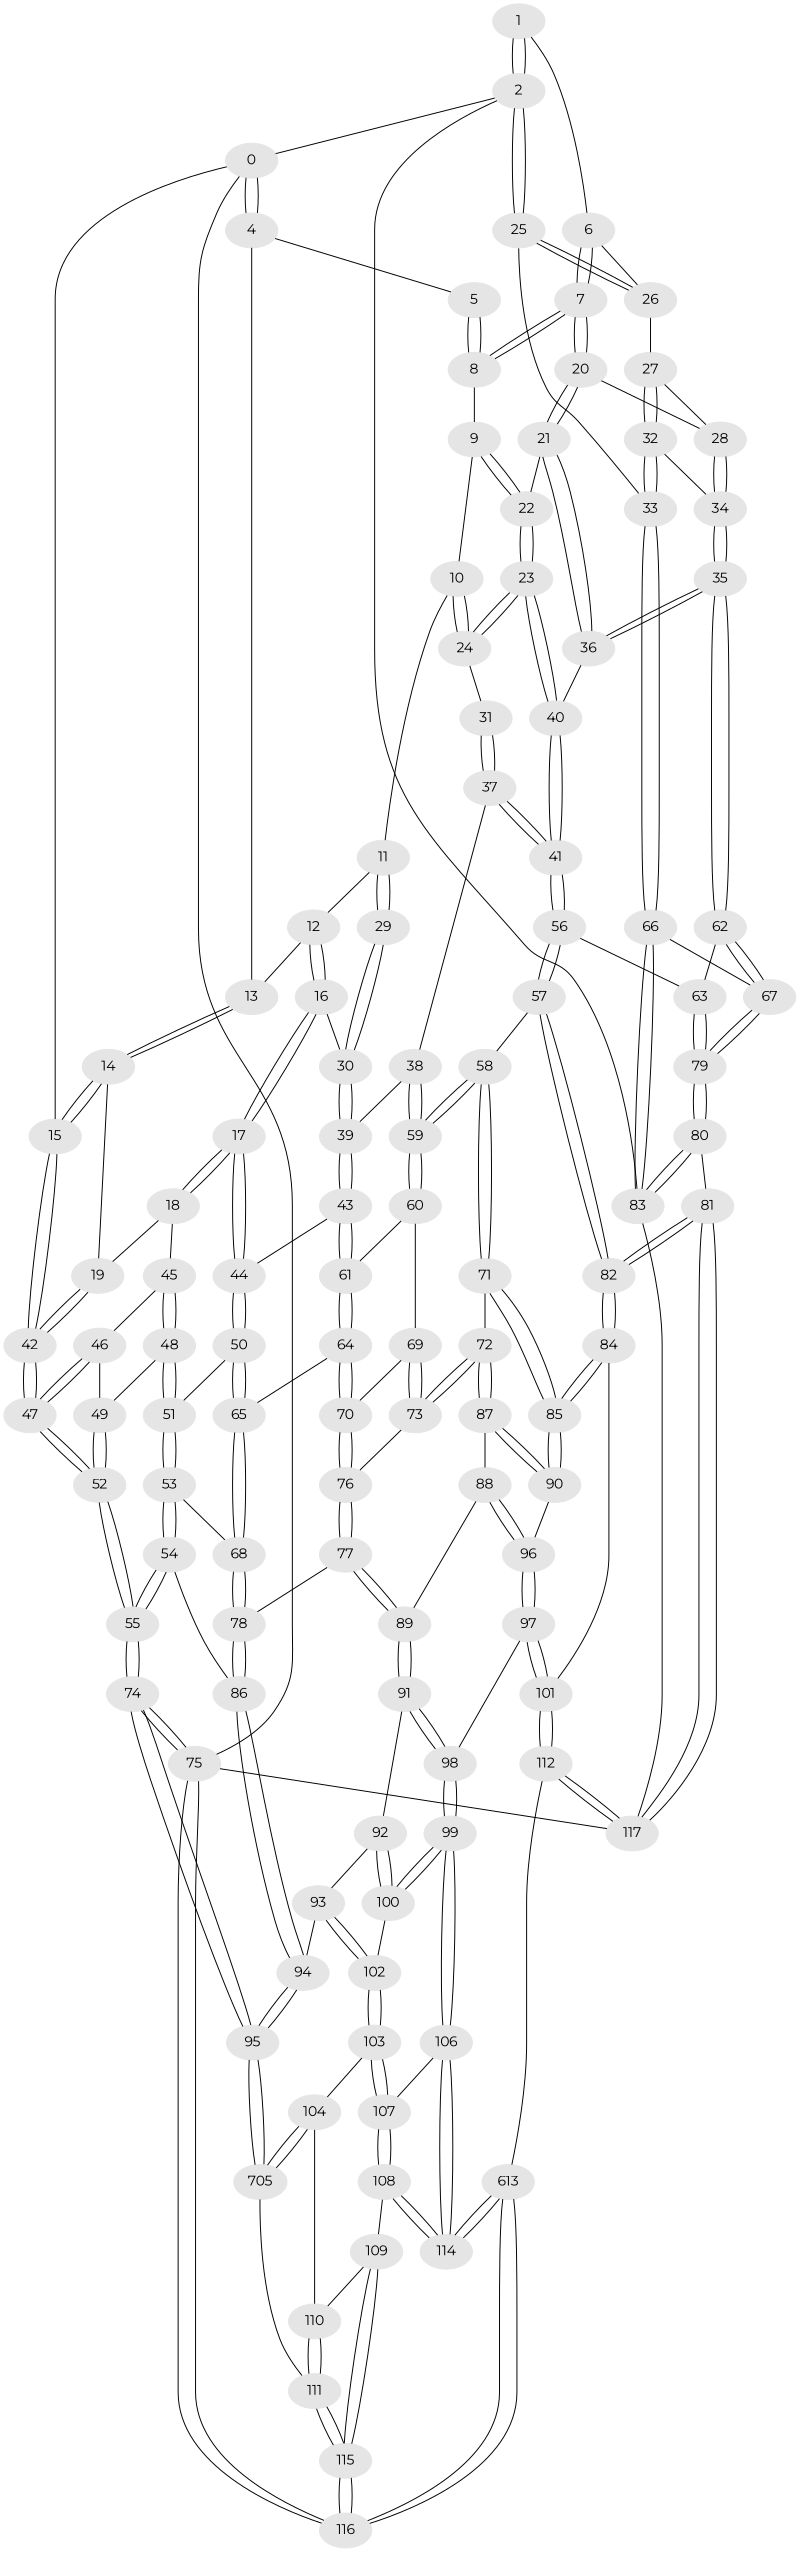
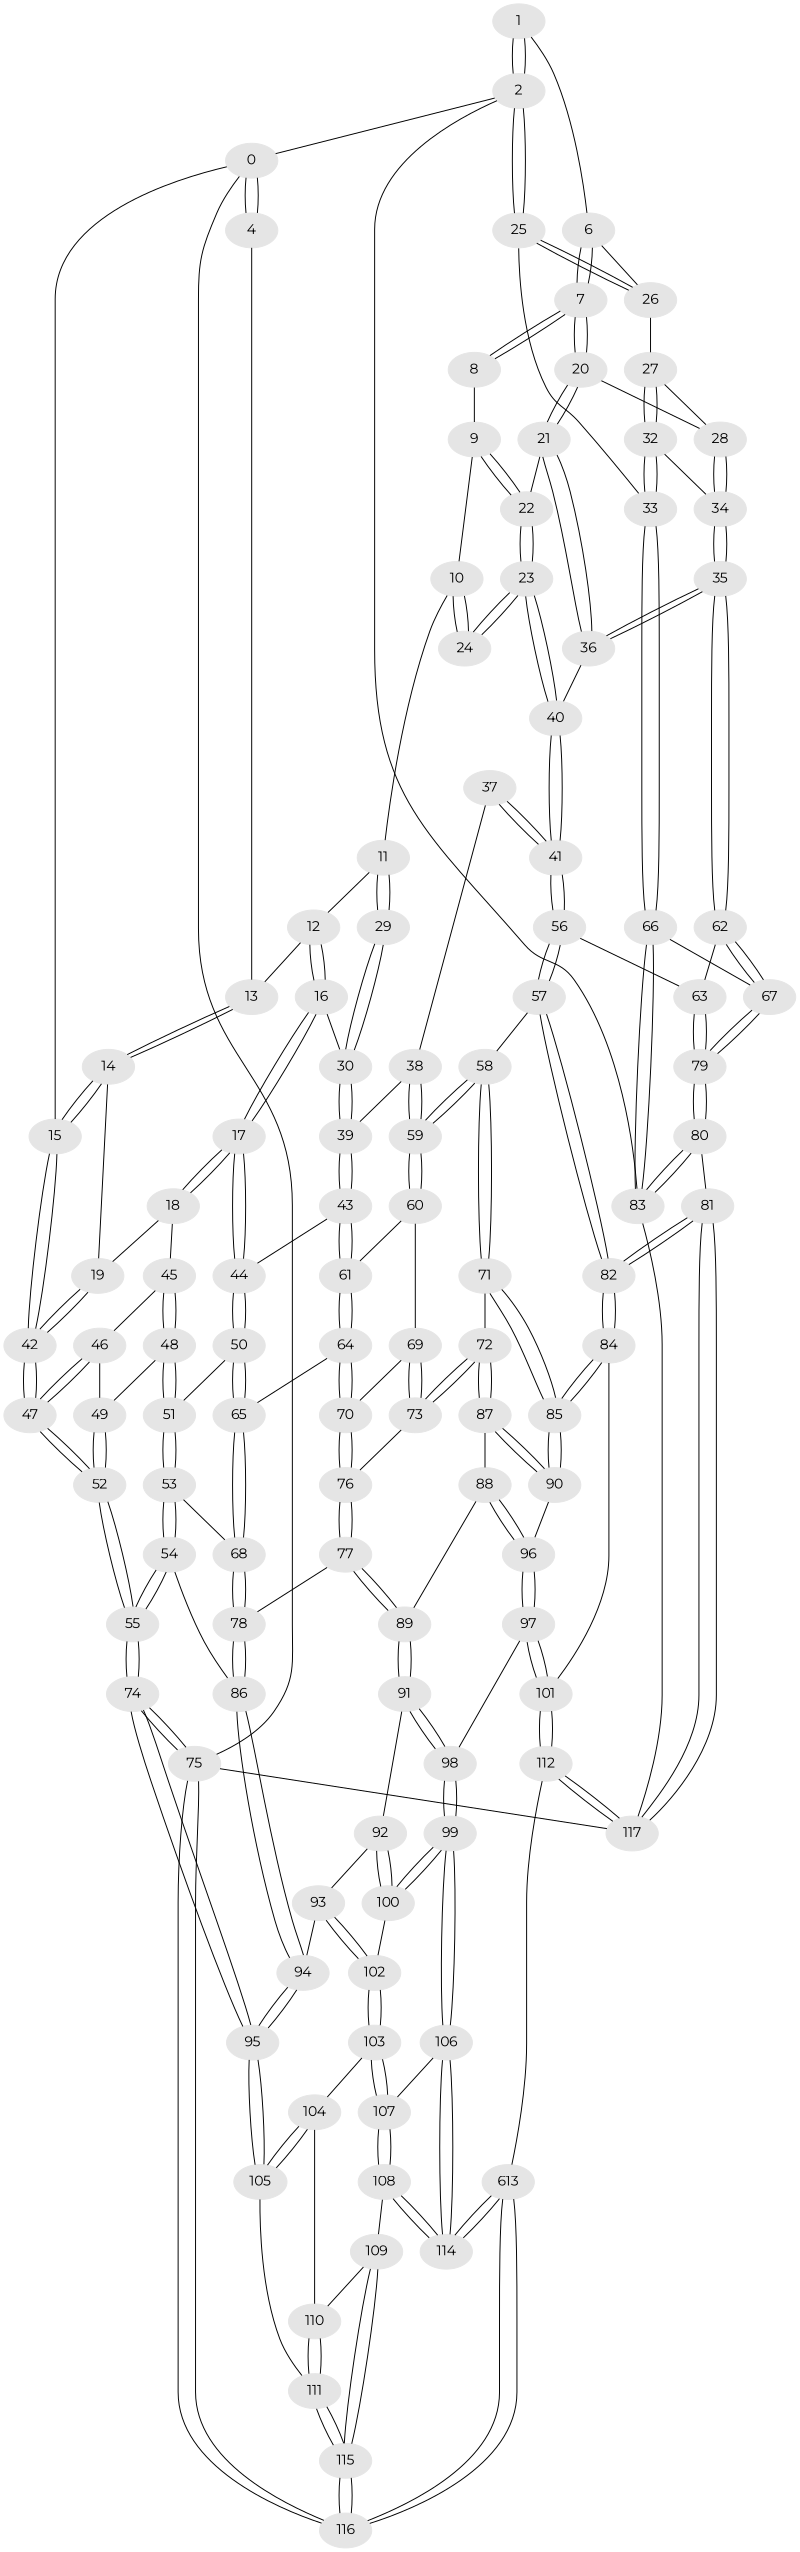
node "5": removed
node "31": removed
node "705": label "705" -> "105"
